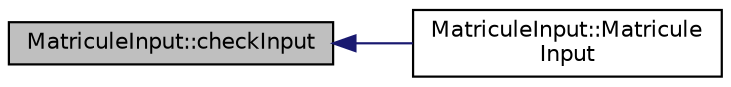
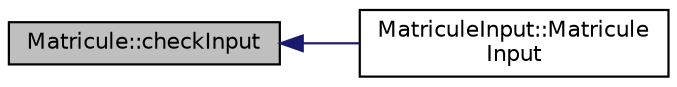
node "MatriculeInput::checkInput": label "MatriculeInput::checkInput" -> "Matricule::checkInput"
